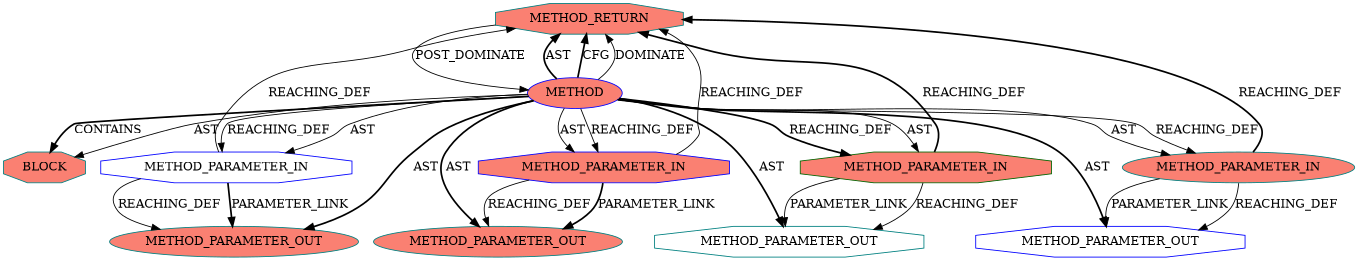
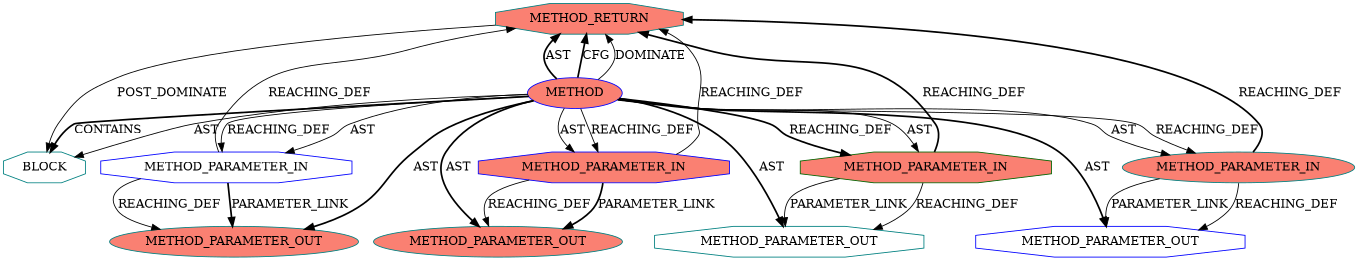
edge "METHOD_RETURN" -> "METHOD": now "METHOD_RETURN" -> "BLOCK"
node "BLOCK": fillcolor salmon -> white
